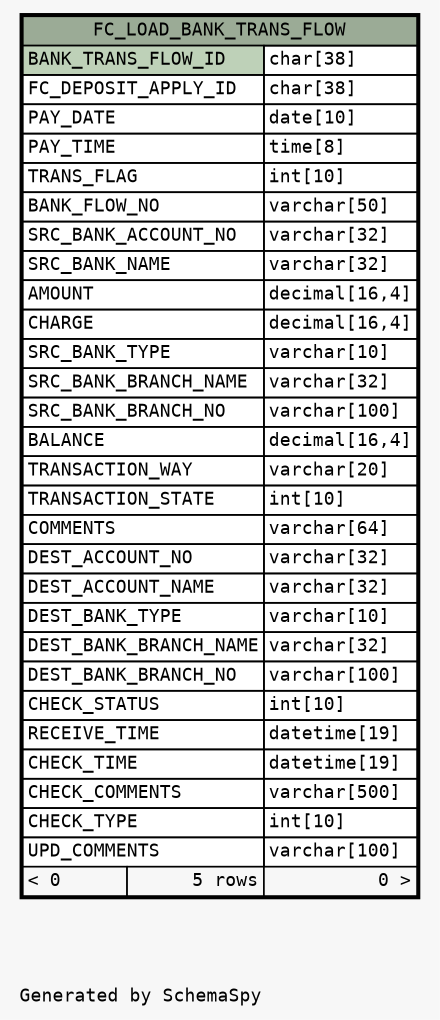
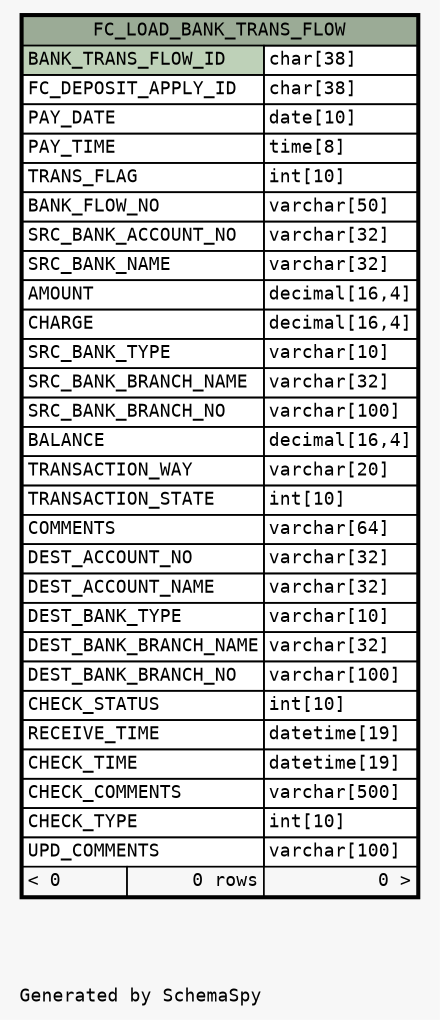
node "FC_LOAD_BANK_TRANS_FLOW": text "5 rows" -> "0 rows"
